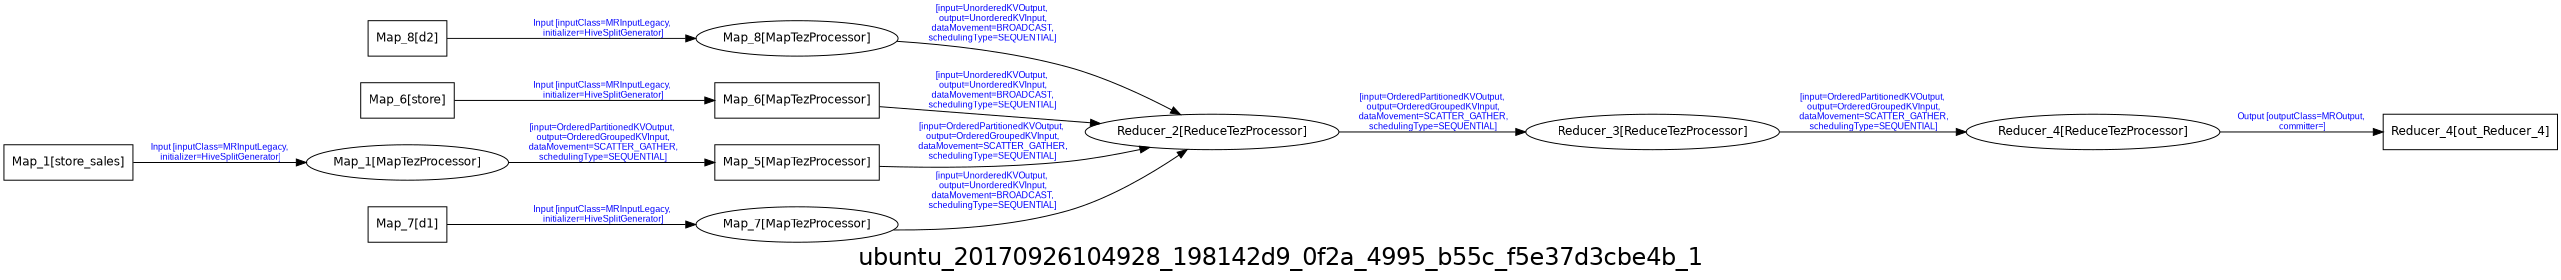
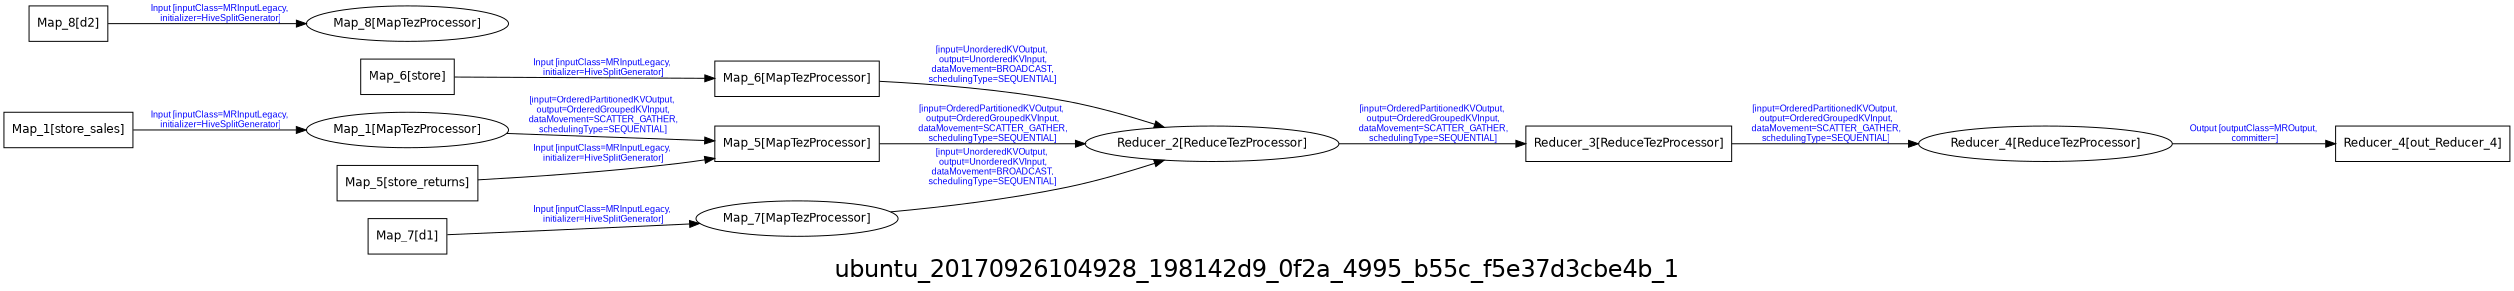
edge "Map_8[MapTezProcessor]" -> "Reducer_2[ReduceTezProcessor]": removed, label "[input=UnorderedKVOutput, output=UnorderedKVInput, dataMovement=BROADCAST, schedulingType=SEQUENTIAL]"
node "Reducer_3[ReduceTezProcessor]": shape ellipse -> box
node "Map_5[store_returns]": added
